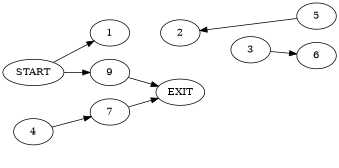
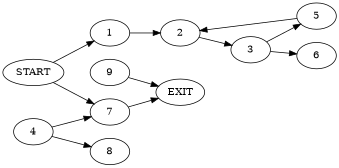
edge "1" -> "2": added
edge "3" -> "5": added
edge "2" -> "3": added
edge "START" -> "9": now "START" -> "7"
node "8": added
